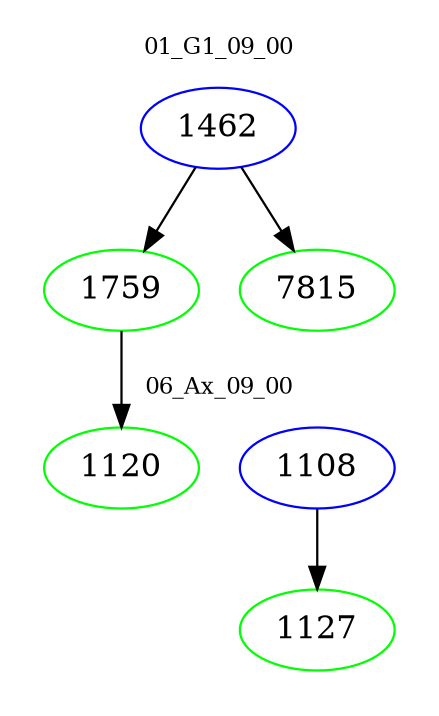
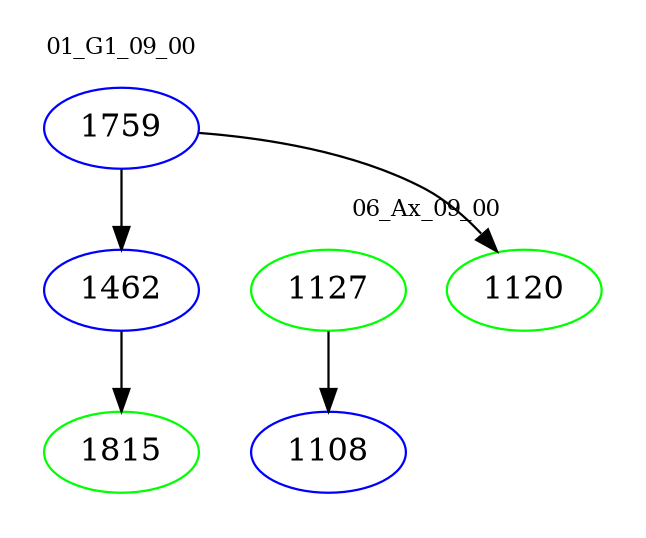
edge "1462" -> "1759": reversed
node "1759": color green -> blue
node "7815": label "7815" -> "1815"
edge "1108" -> "1127": reversed
